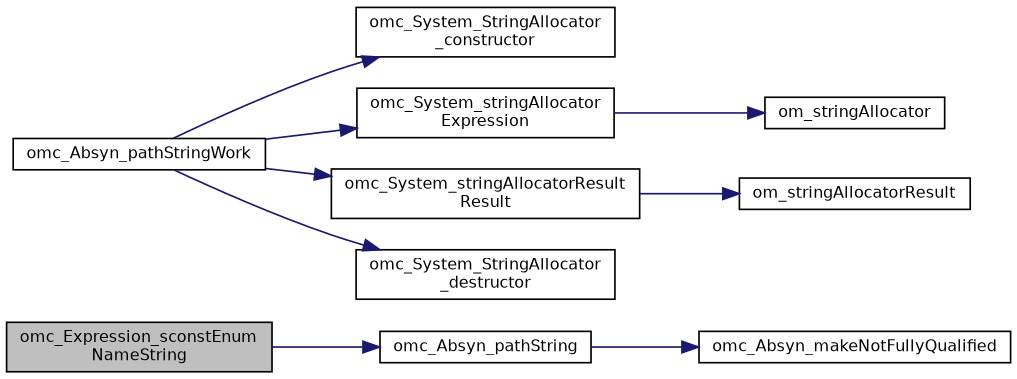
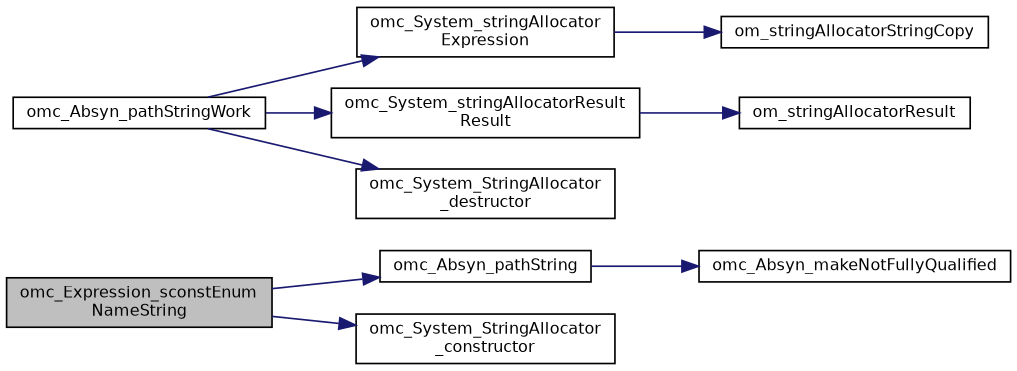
edge "omc_Absyn_pathStringWork" -> "omc_System_StringAllocator _constructor": now "omc_Expression_sconstEnum NameString" -> "omc_System_StringAllocator _constructor"
node "om_stringAllocator": label "om_stringAllocator" -> "om_stringAllocatorStringCopy"
